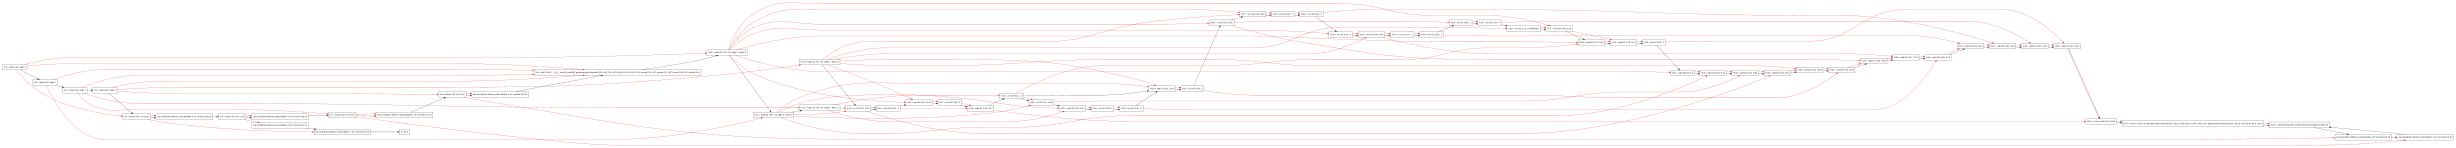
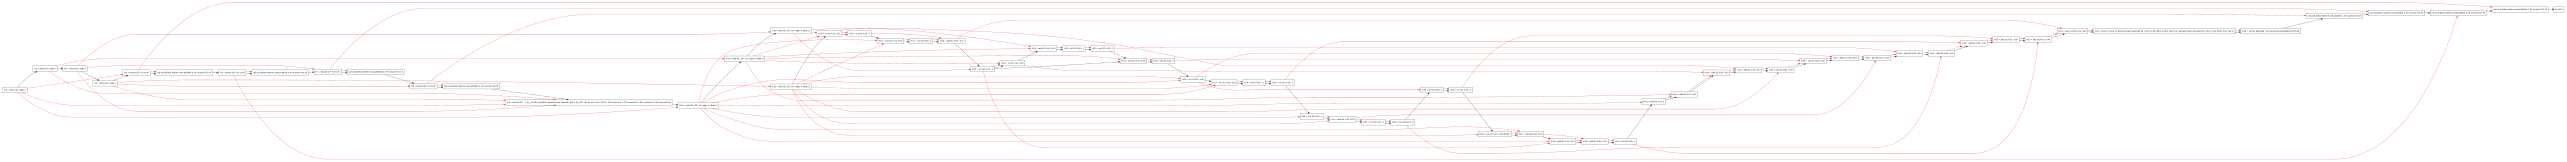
edge "%13 = load i32, i32* %4, align 4, !tbaa !2" -> "%24 = and i32 %11, %19": now "%13 = load i32, i32* %4, align 4, !tbaa !2" -> "%26 = or i32 %13, %10"
edge "call void @llvm.lifetime.end.p0i8(i64 4, i8* nonnull %7) #5" -> "%56 = call i32 @puts(i8* nonnull dereferenceable(1) %55) #5": now "call void @llvm.lifetime.end.p0i8(i64 4, i8* nonnull %7) #5" -> "call void @llvm.lifetime.end.p0i8(i64 4, i8* nonnull %6) #5"
